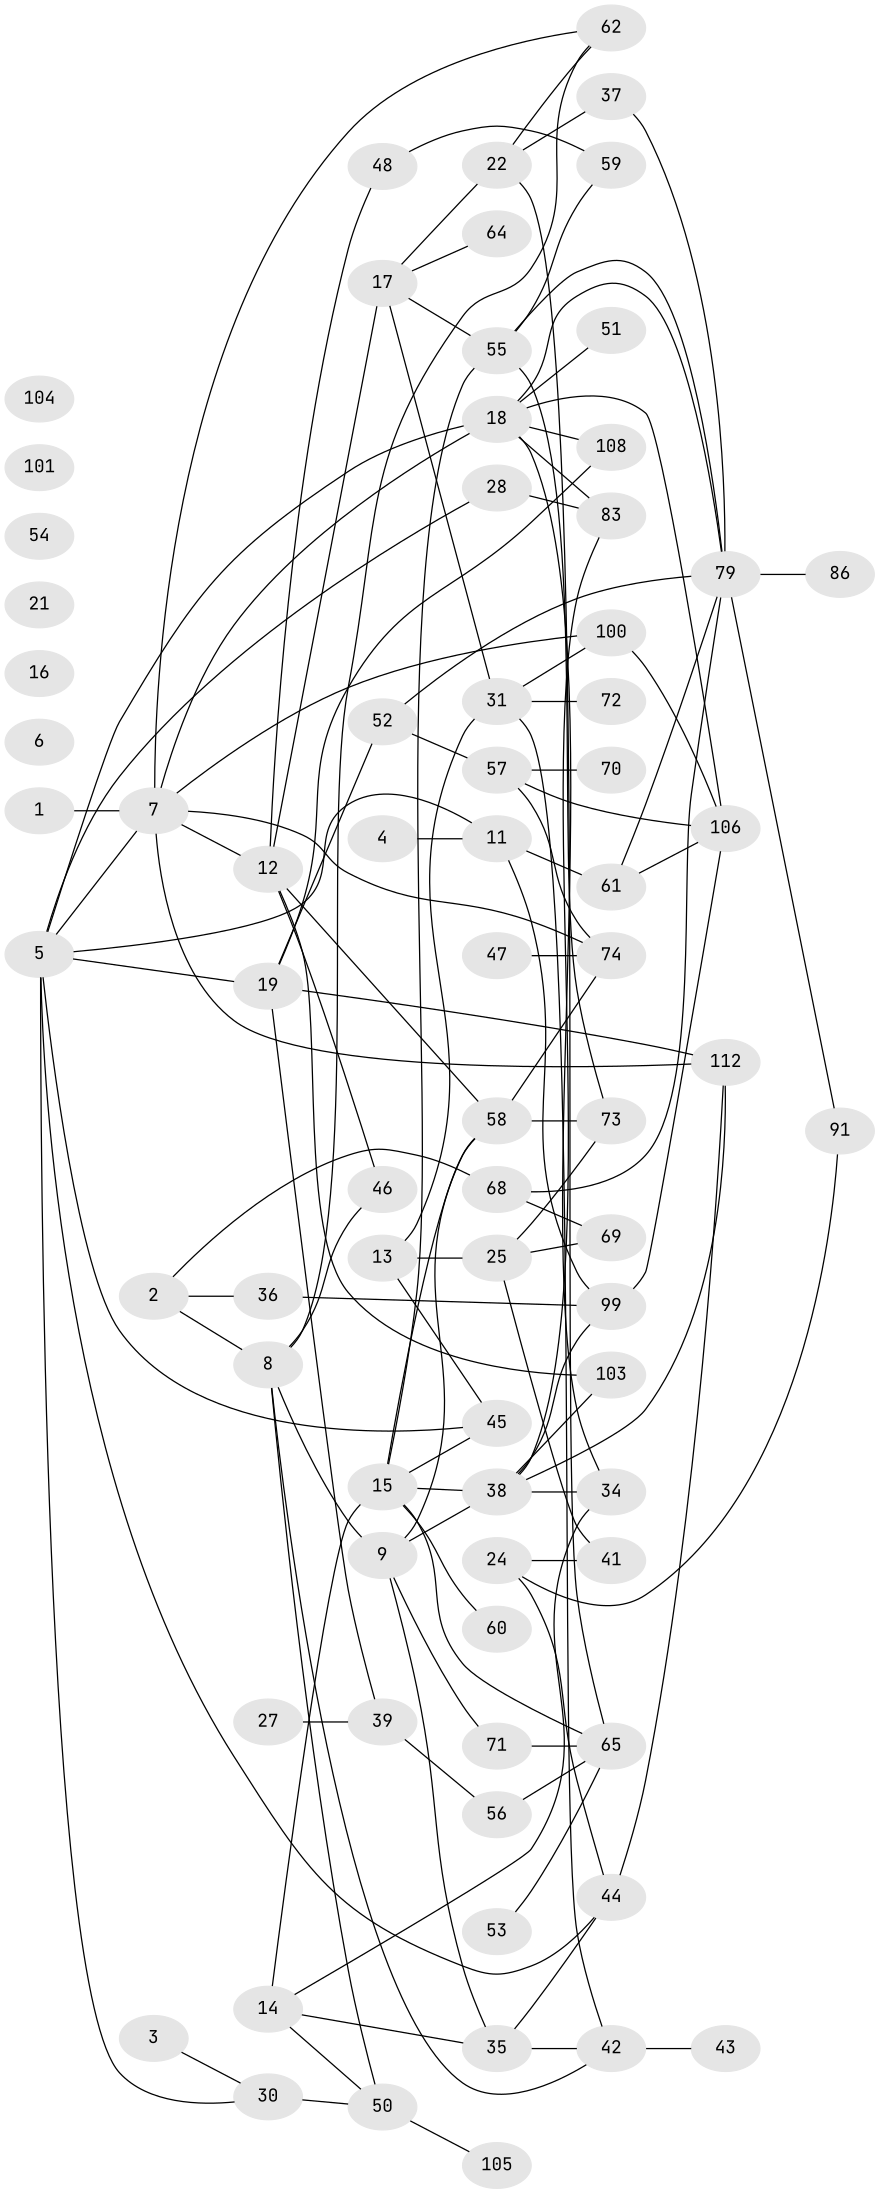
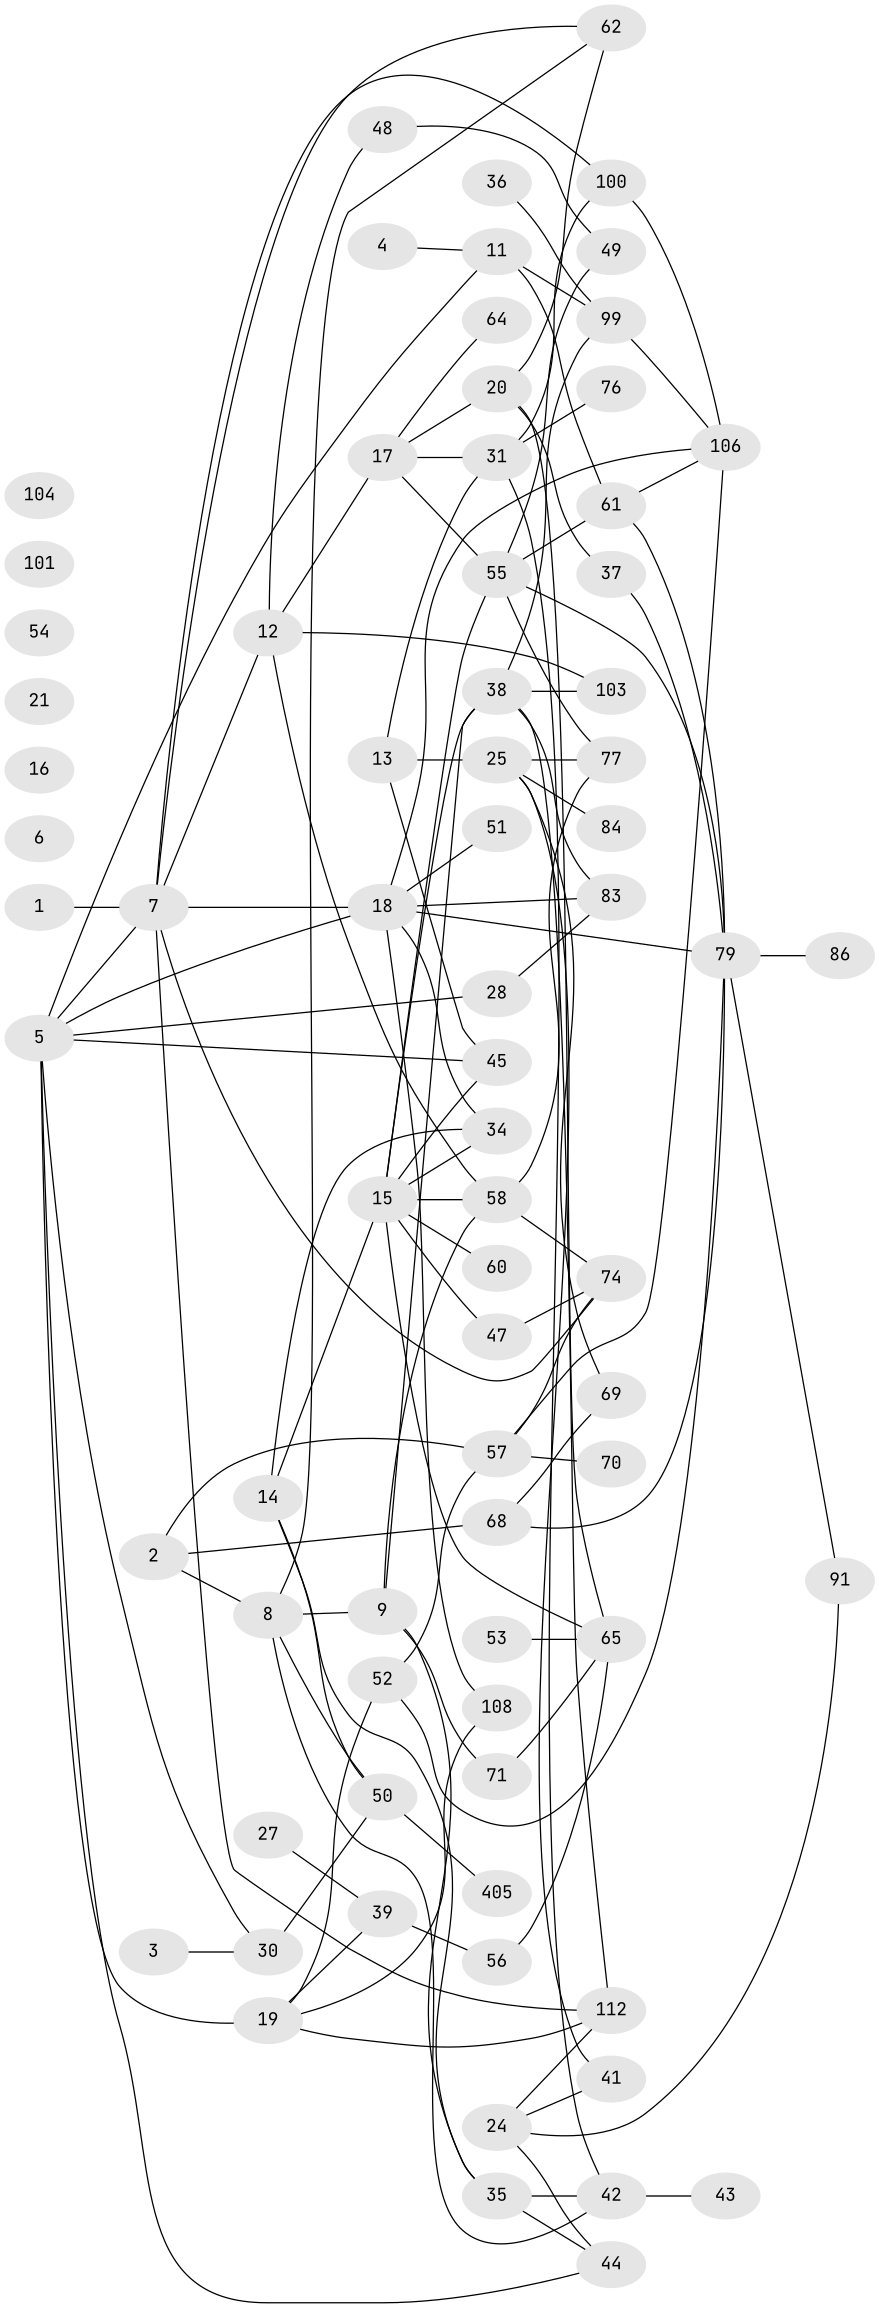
node "22": label "22" -> "20"
node "59": label "59" -> "49"
edge "61" -- "55": added
node "72": label "72" -> "76"
node "84": added
node "73": label "73" -> "77"
node "46": removed
edge "15" -- "47": added
edge "2" -- "36": now "2" -- "57"
edge "112" -- "44": now "112" -- "24"
edge "38" -- "34": now "15" -- "34"
node "105": label "105" -> "405"
